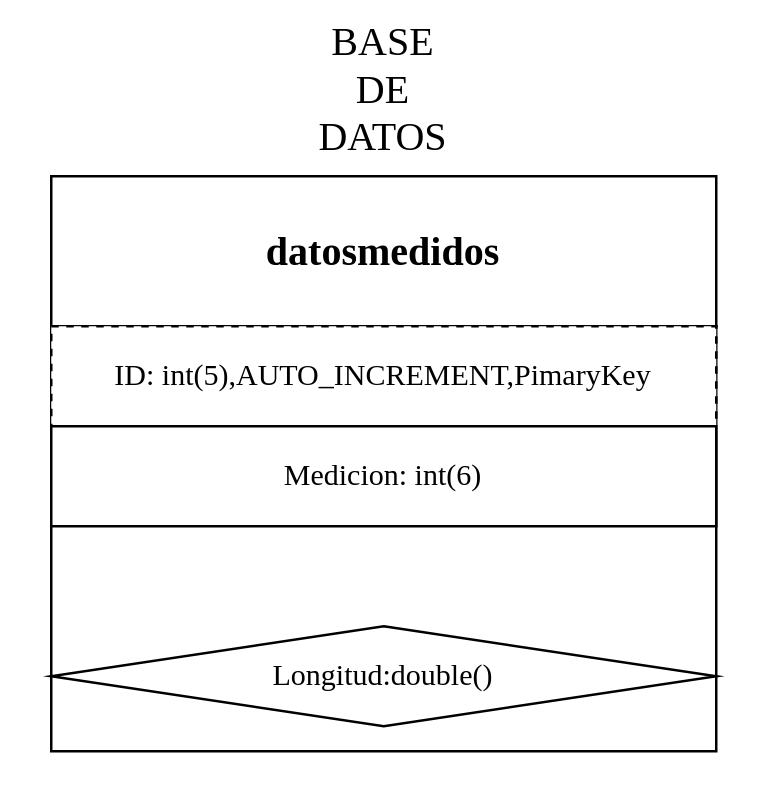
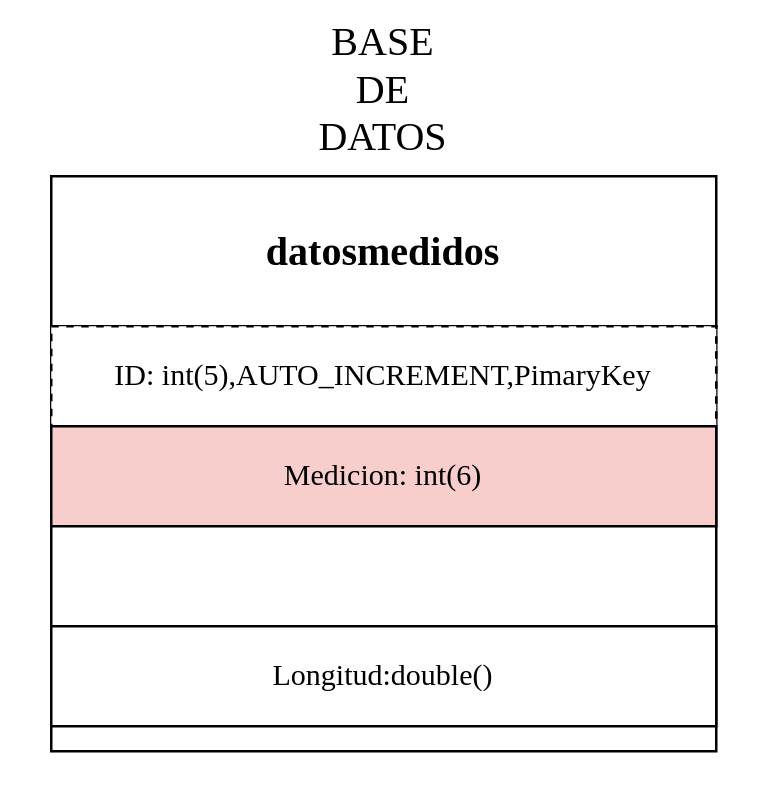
node "Medicion: int(6)": fillcolor #ffffff -> #f8cecc
node "Longitud:double()": shape diamond -> rectangle
